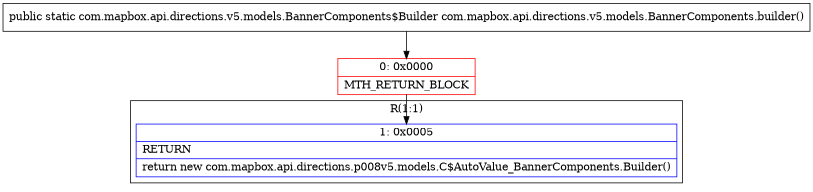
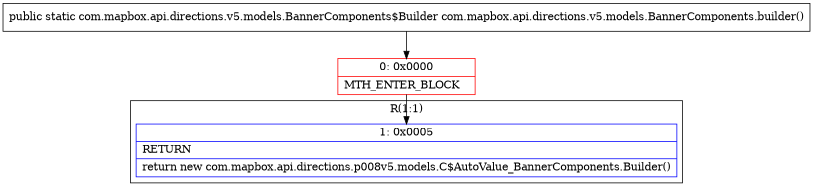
node "0: 0x0000": text "MTH_RETURN_BLOCK" -> "MTH_ENTER_BLOCK"
